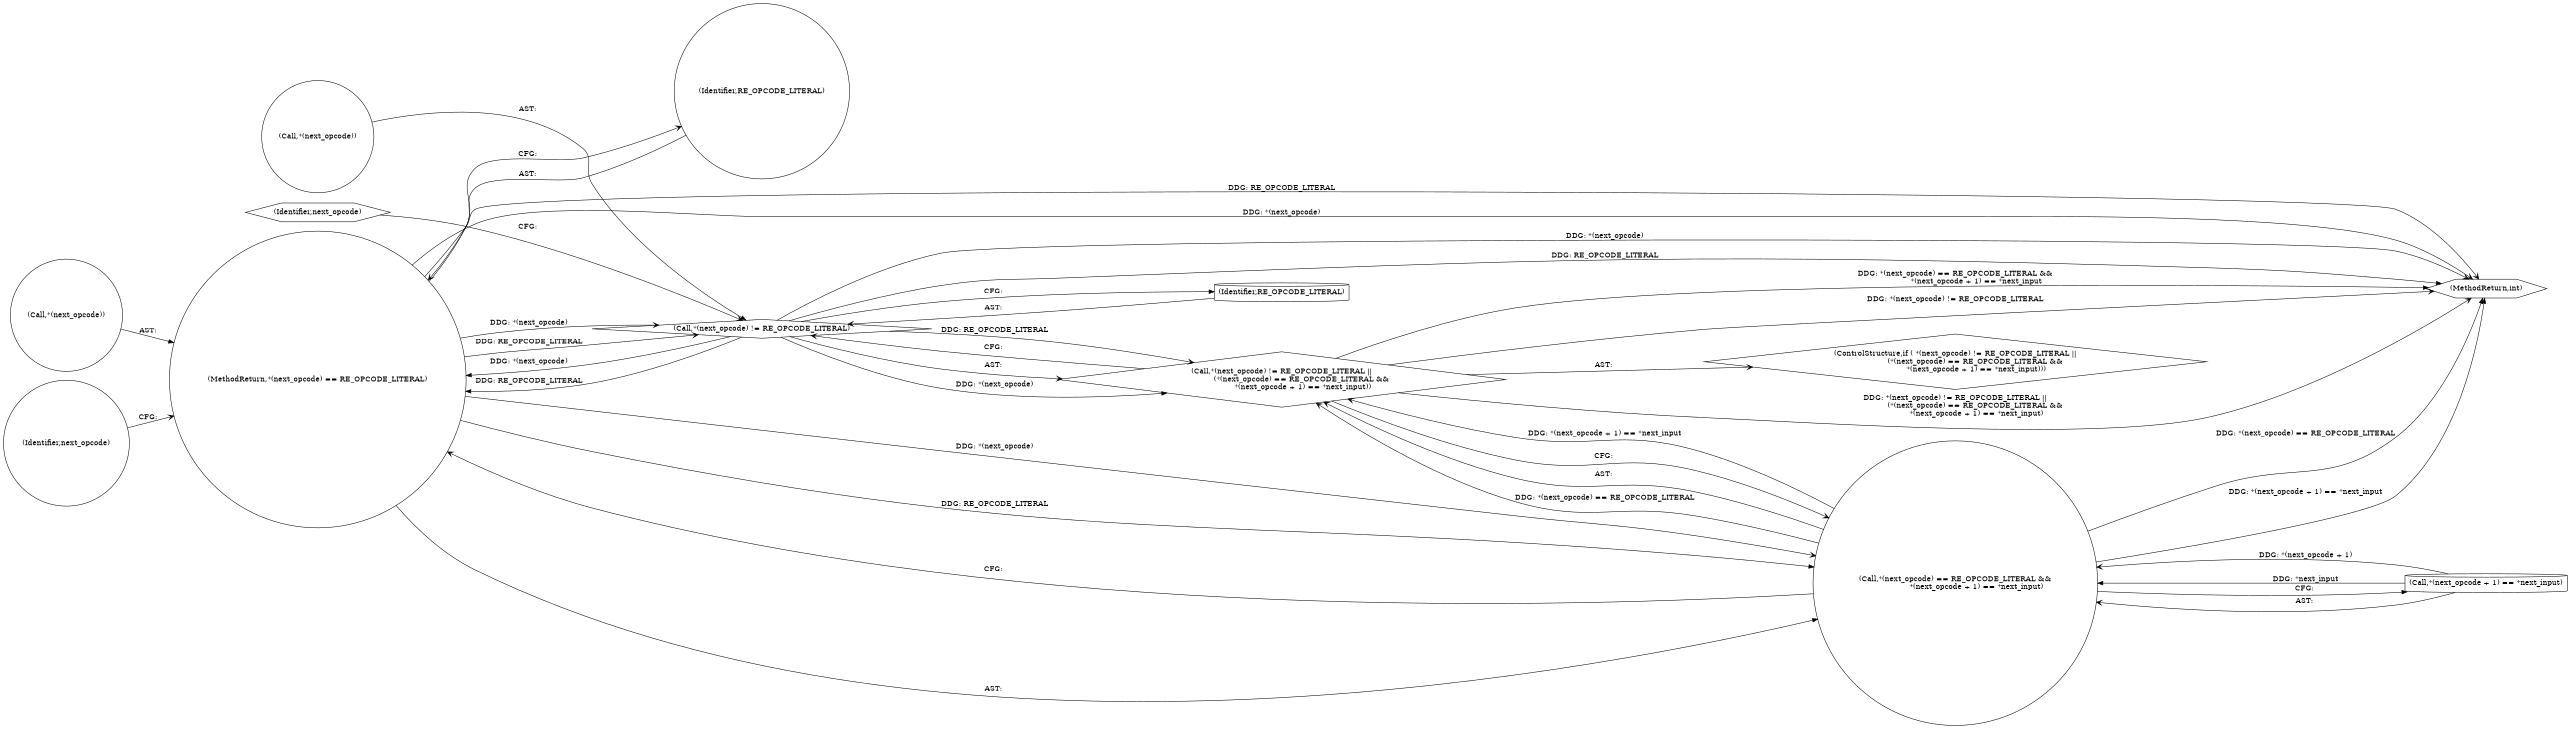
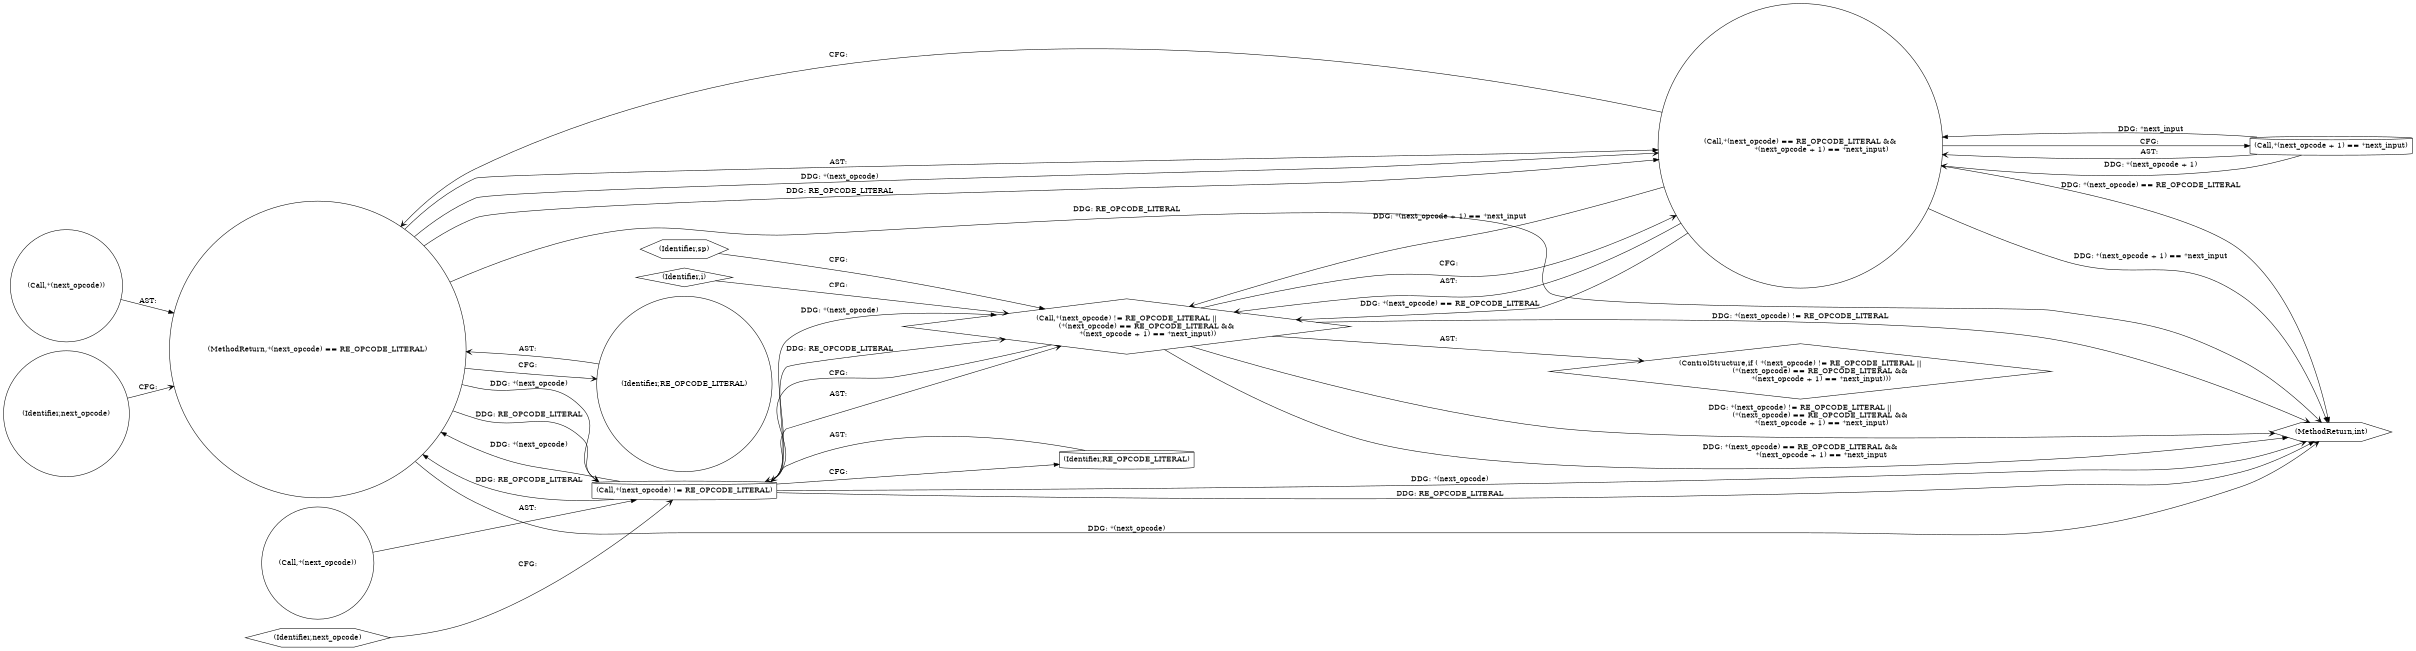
node "(Identifier,sp)": added
node "(Identifier,i)": added
node "(Call,*(next_opcode) != RE_OPCODE_LITERAL)": shape diamond -> cylinder
